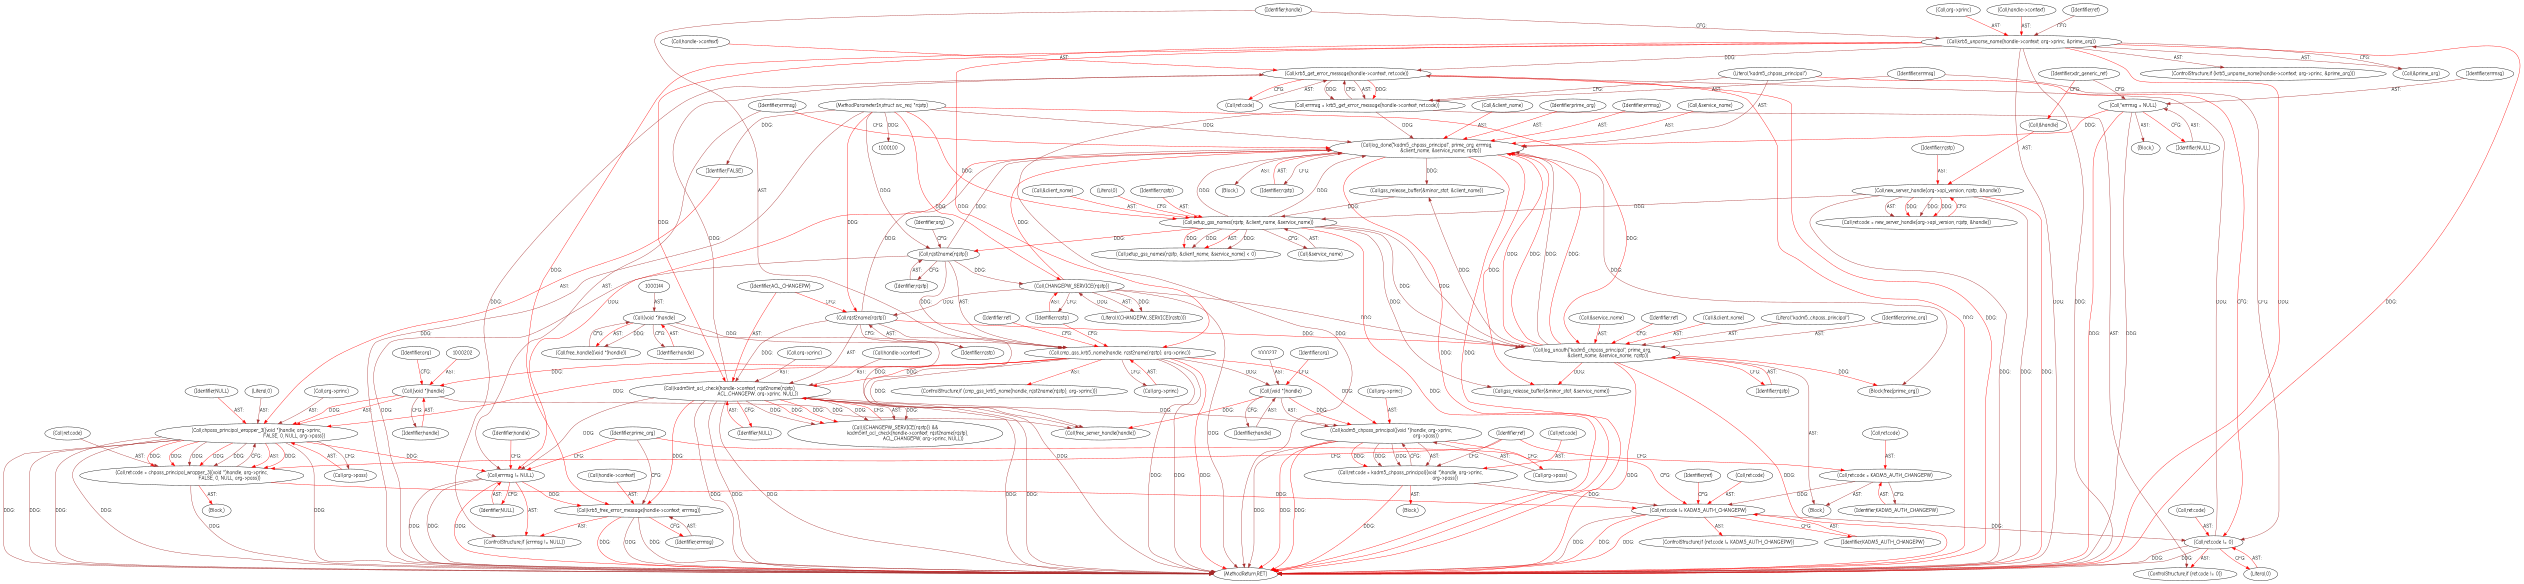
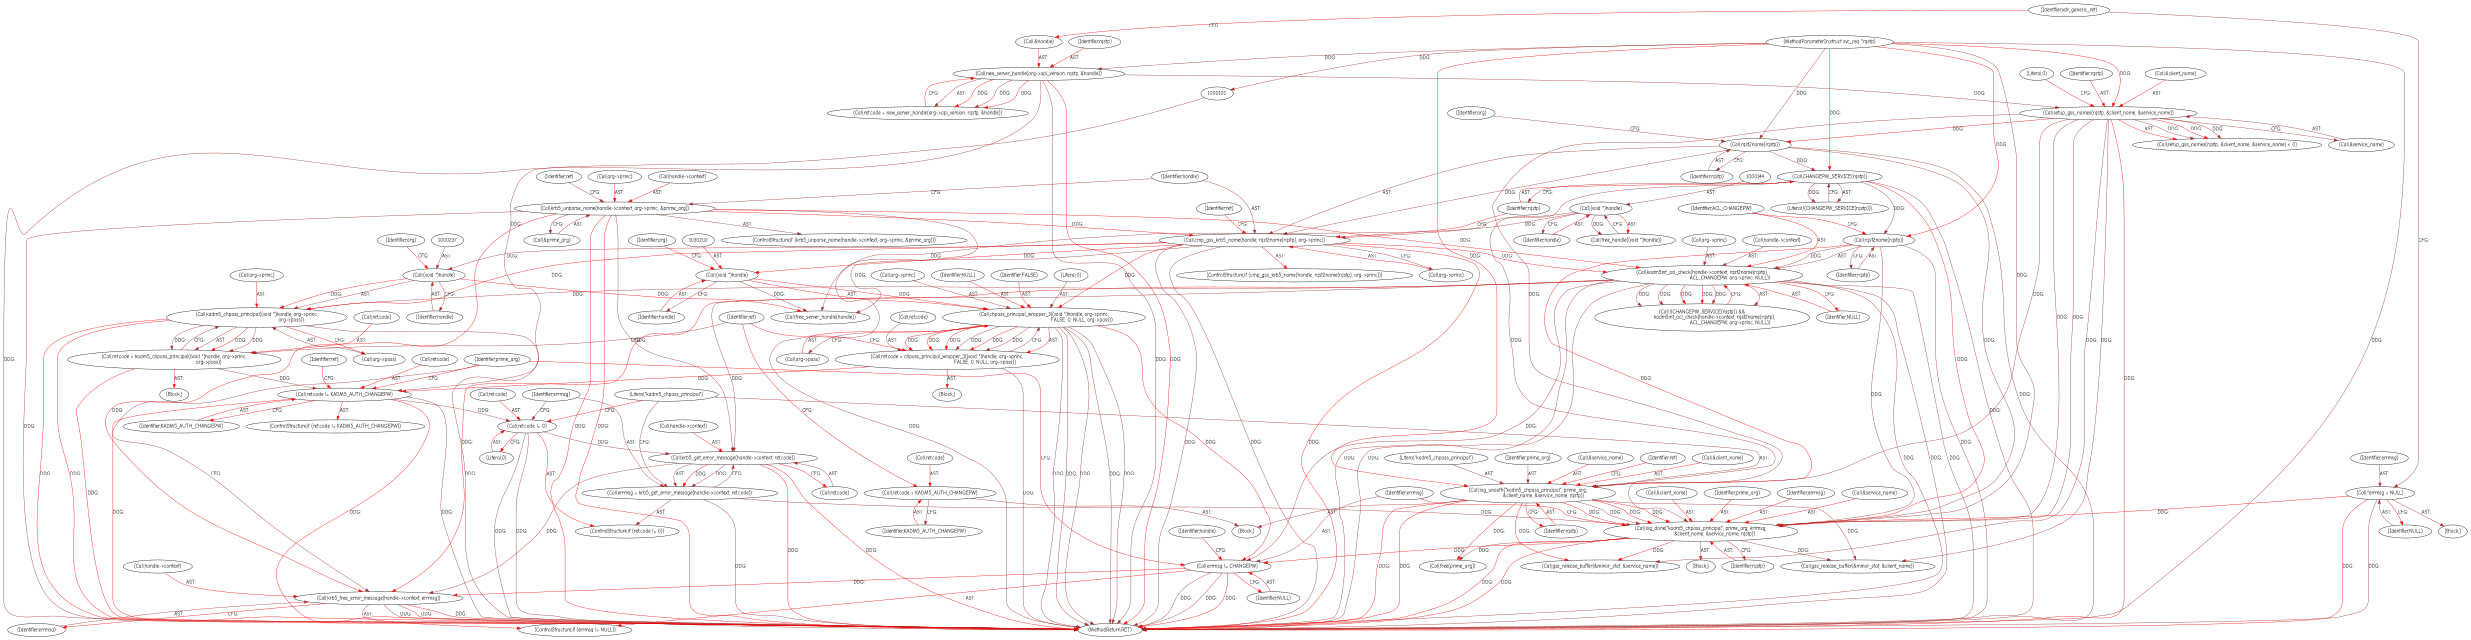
edge "(Call,krb5_get_error_message(handle->context, ret.code))" -> "(ControlStructure,if (errmsg != NULL))": now "(Call,krb5_get_error_message(handle->context, ret.code))" -> "(Call,krb5_free_error_message(handle->context, errmsg))"
edge "(MethodParameterIn,struct svc_req *rqstp)" -> "(Identifier,FALSE)": now "(MethodParameterIn,struct svc_req *rqstp)" -> "(Call,new_server_handle(arg->api_version, rqstp, &handle))"
edge "(Call,gss_release_buffer(&minor_stat, &client_name))" -> "(Call,setup_gss_names(rqstp, &client_name, &service_name))": reversed
edge "(Literal,!(CHANGEPW_SERVICE(rqstp)))" -> "(Call,CHANGEPW_SERVICE(rqstp))": label "DDG: " -> "CFG: "
node "1000202": label "1000202" -> "1030202"
node "(Block,free(prime_arg))": label "(Block,free(prime_arg))" -> "(Call,free(prime_arg))"
node "(Call,errmsg != NULL)": label "(Call,errmsg != NULL)" -> "(Call,errmsg != CHANGEPW)"
edge "(Call,ret.code = KADM5_AUTH_CHANGEPW)" -> "(Call,ret.code != KADM5_AUTH_CHANGEPW)": now "1000100" -> "(Call,ret.code != KADM5_AUTH_CHANGEPW)"
